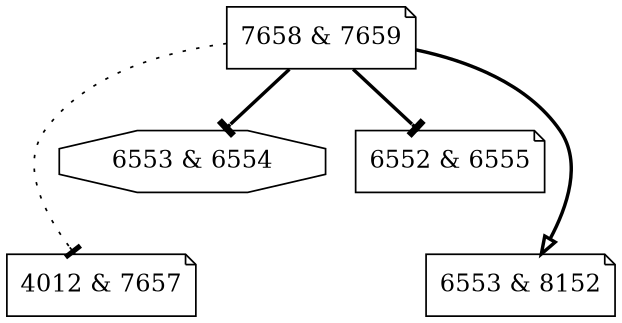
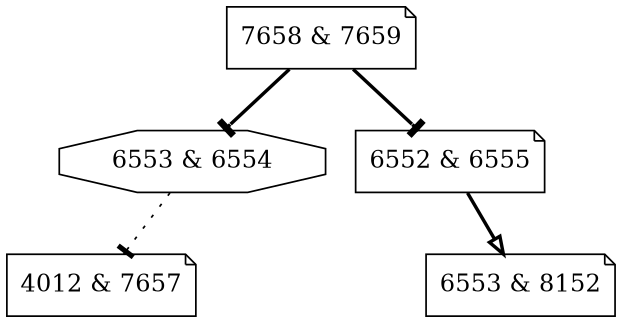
edge "7658 & 7659" -> "4012 & 7657": now "6553 & 6554" -> "4012 & 7657"
edge "7658 & 7659" -> "6553 & 8152": now "6552 & 6555" -> "6553 & 8152"
